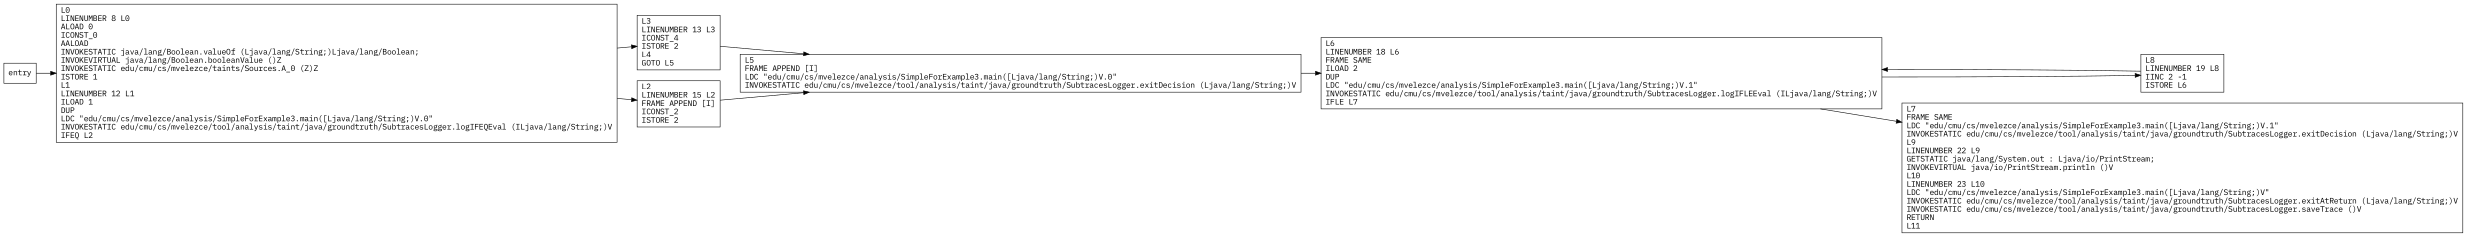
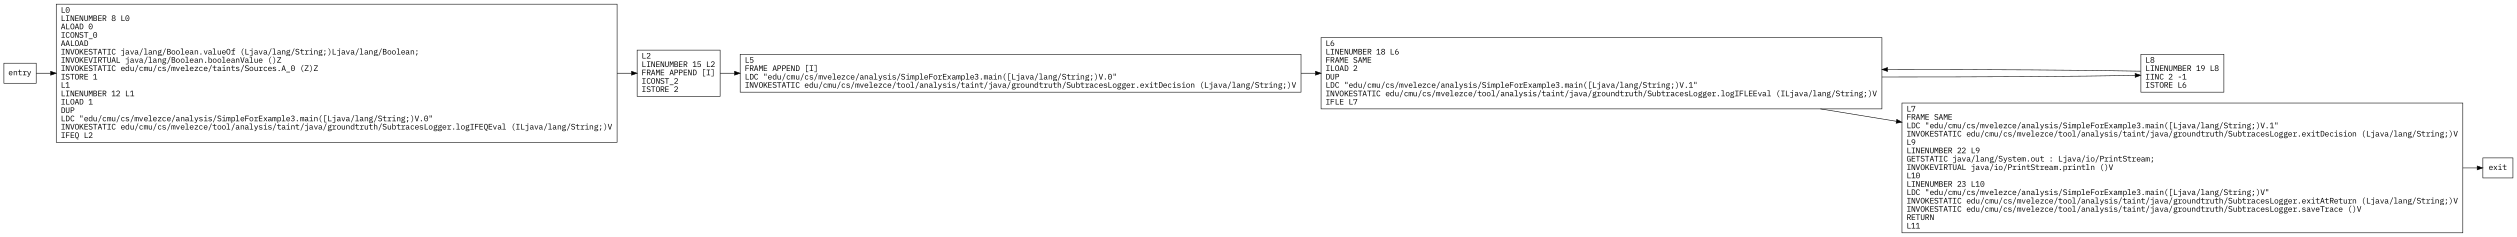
node "L3 LINENUMBER 13 L3 ICONST_4 ISTORE 2 L4 GOTO L5": removed
node "exit": added
